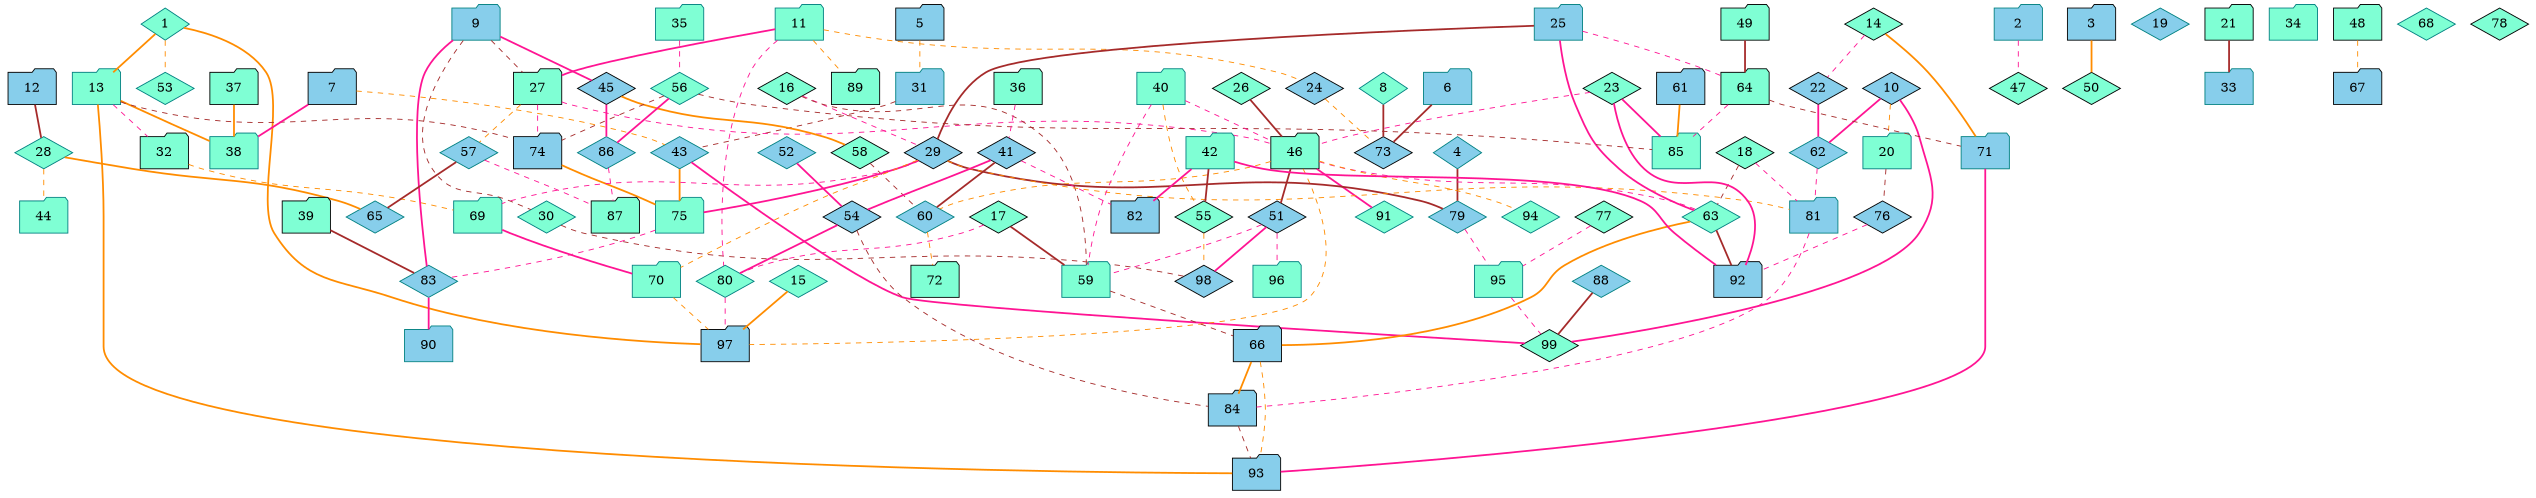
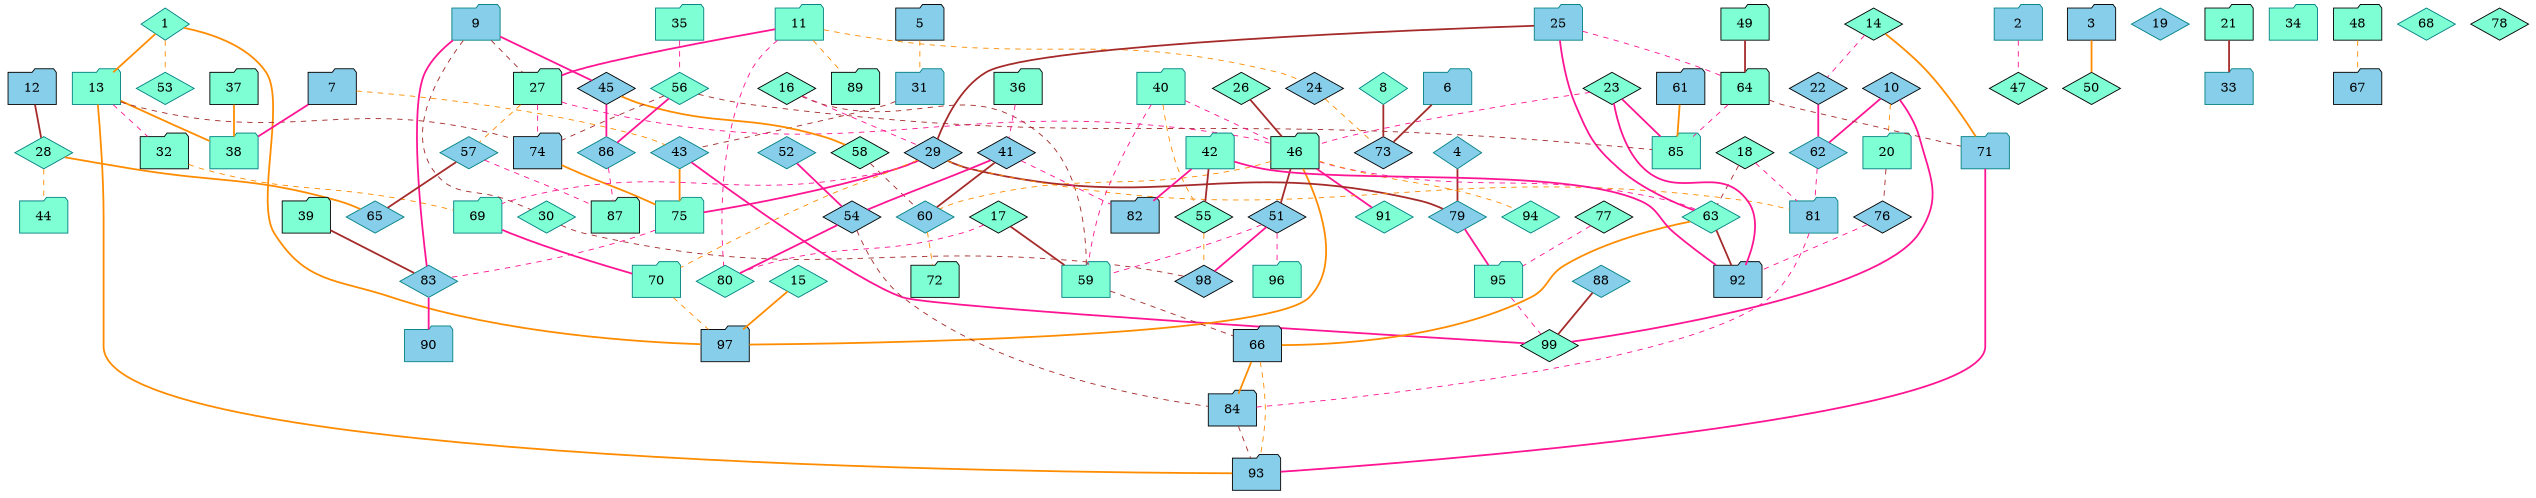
edge "79" -- "95": style dashed -> bold
edge "80" -- "97": removed
edge "46" -- "97": style dashed -> bold
